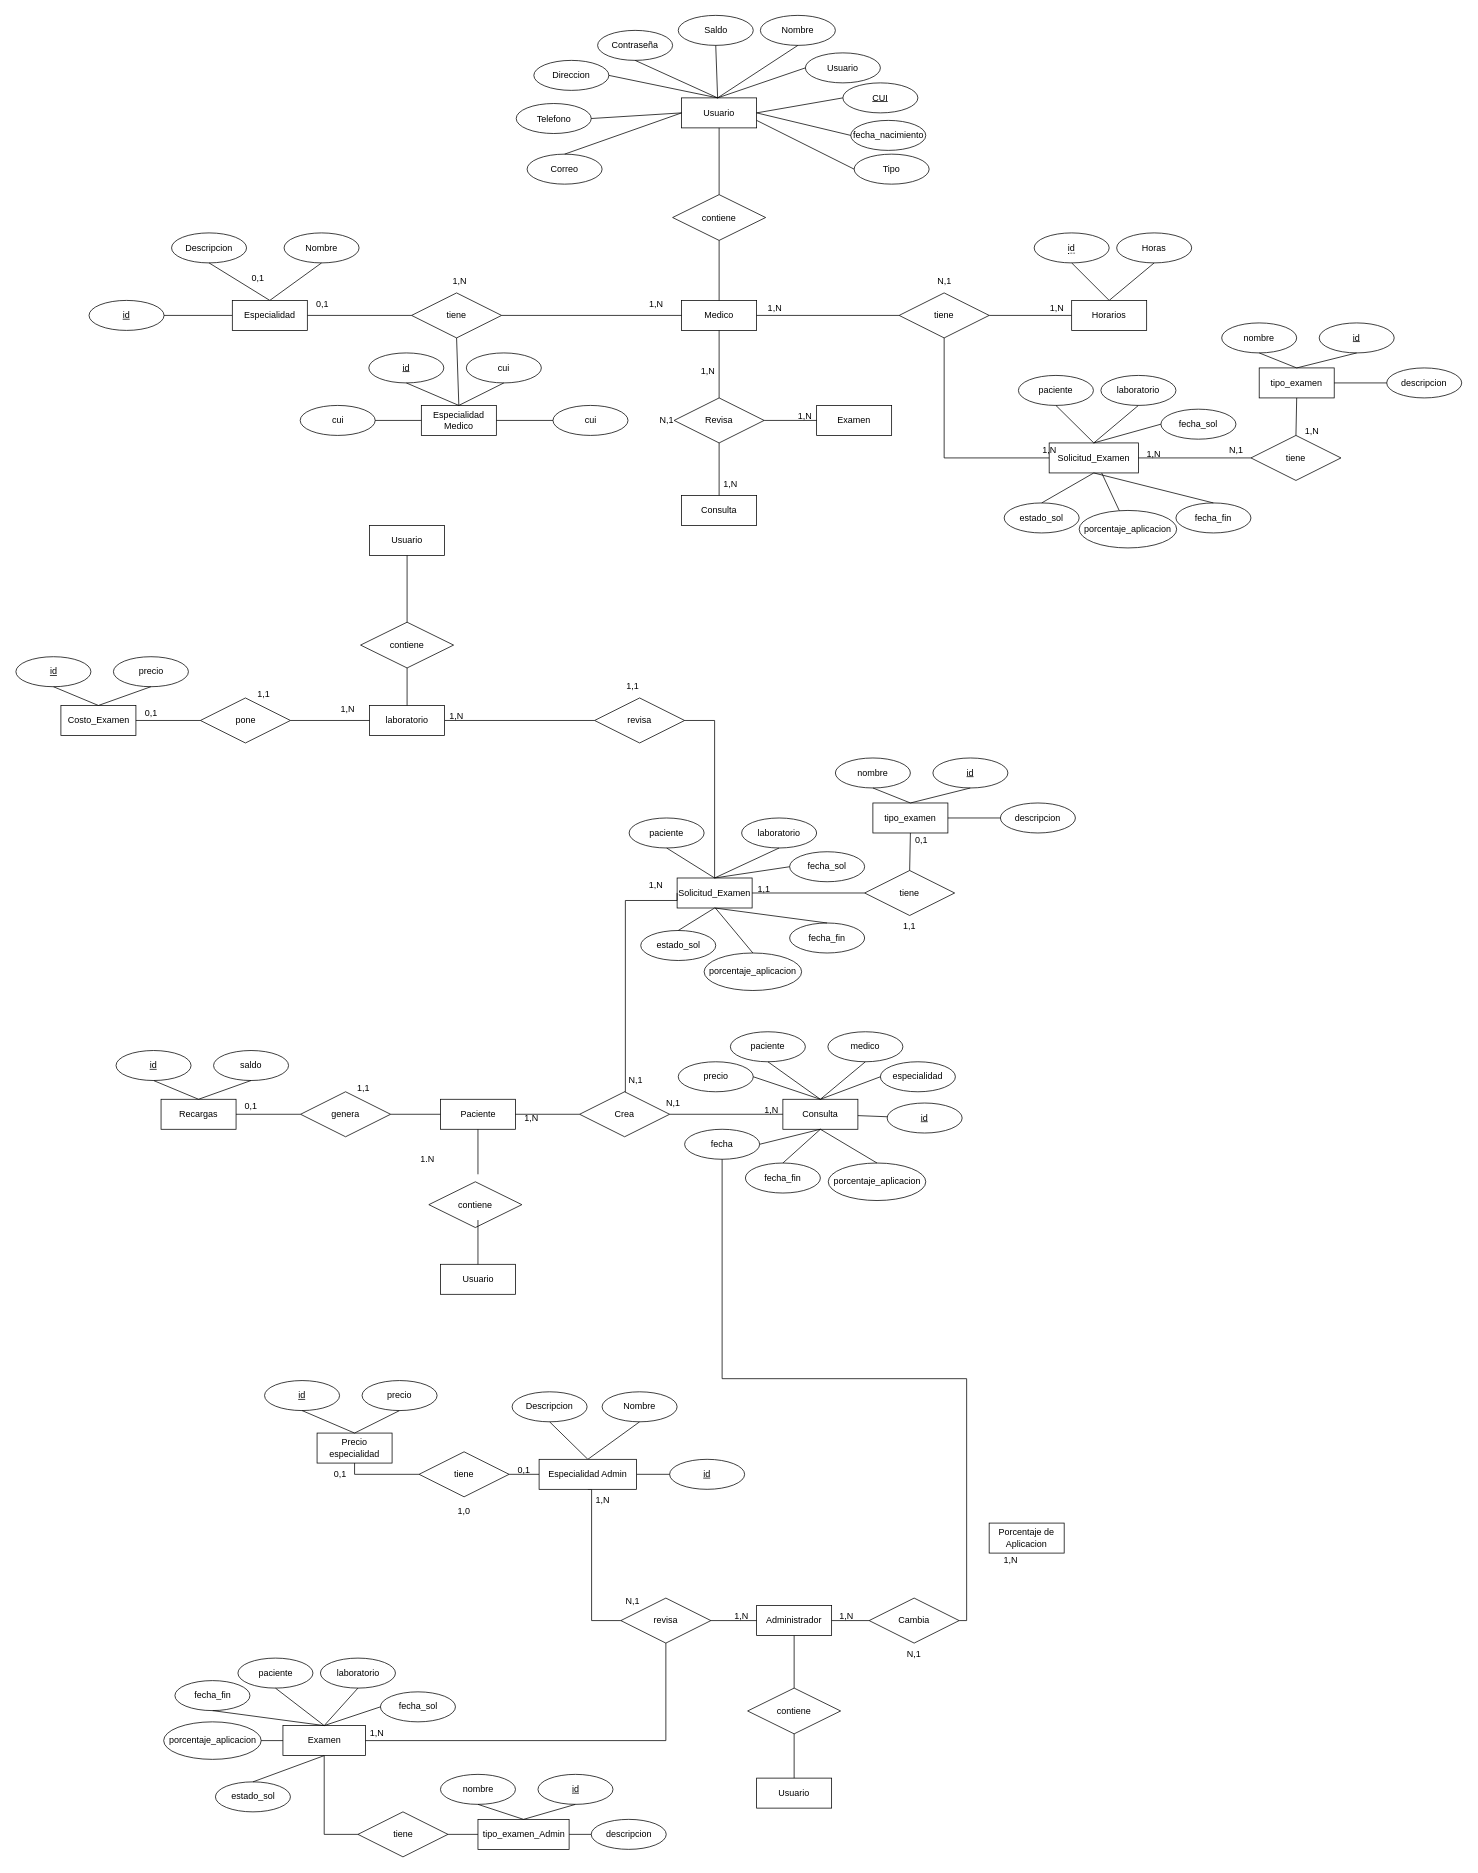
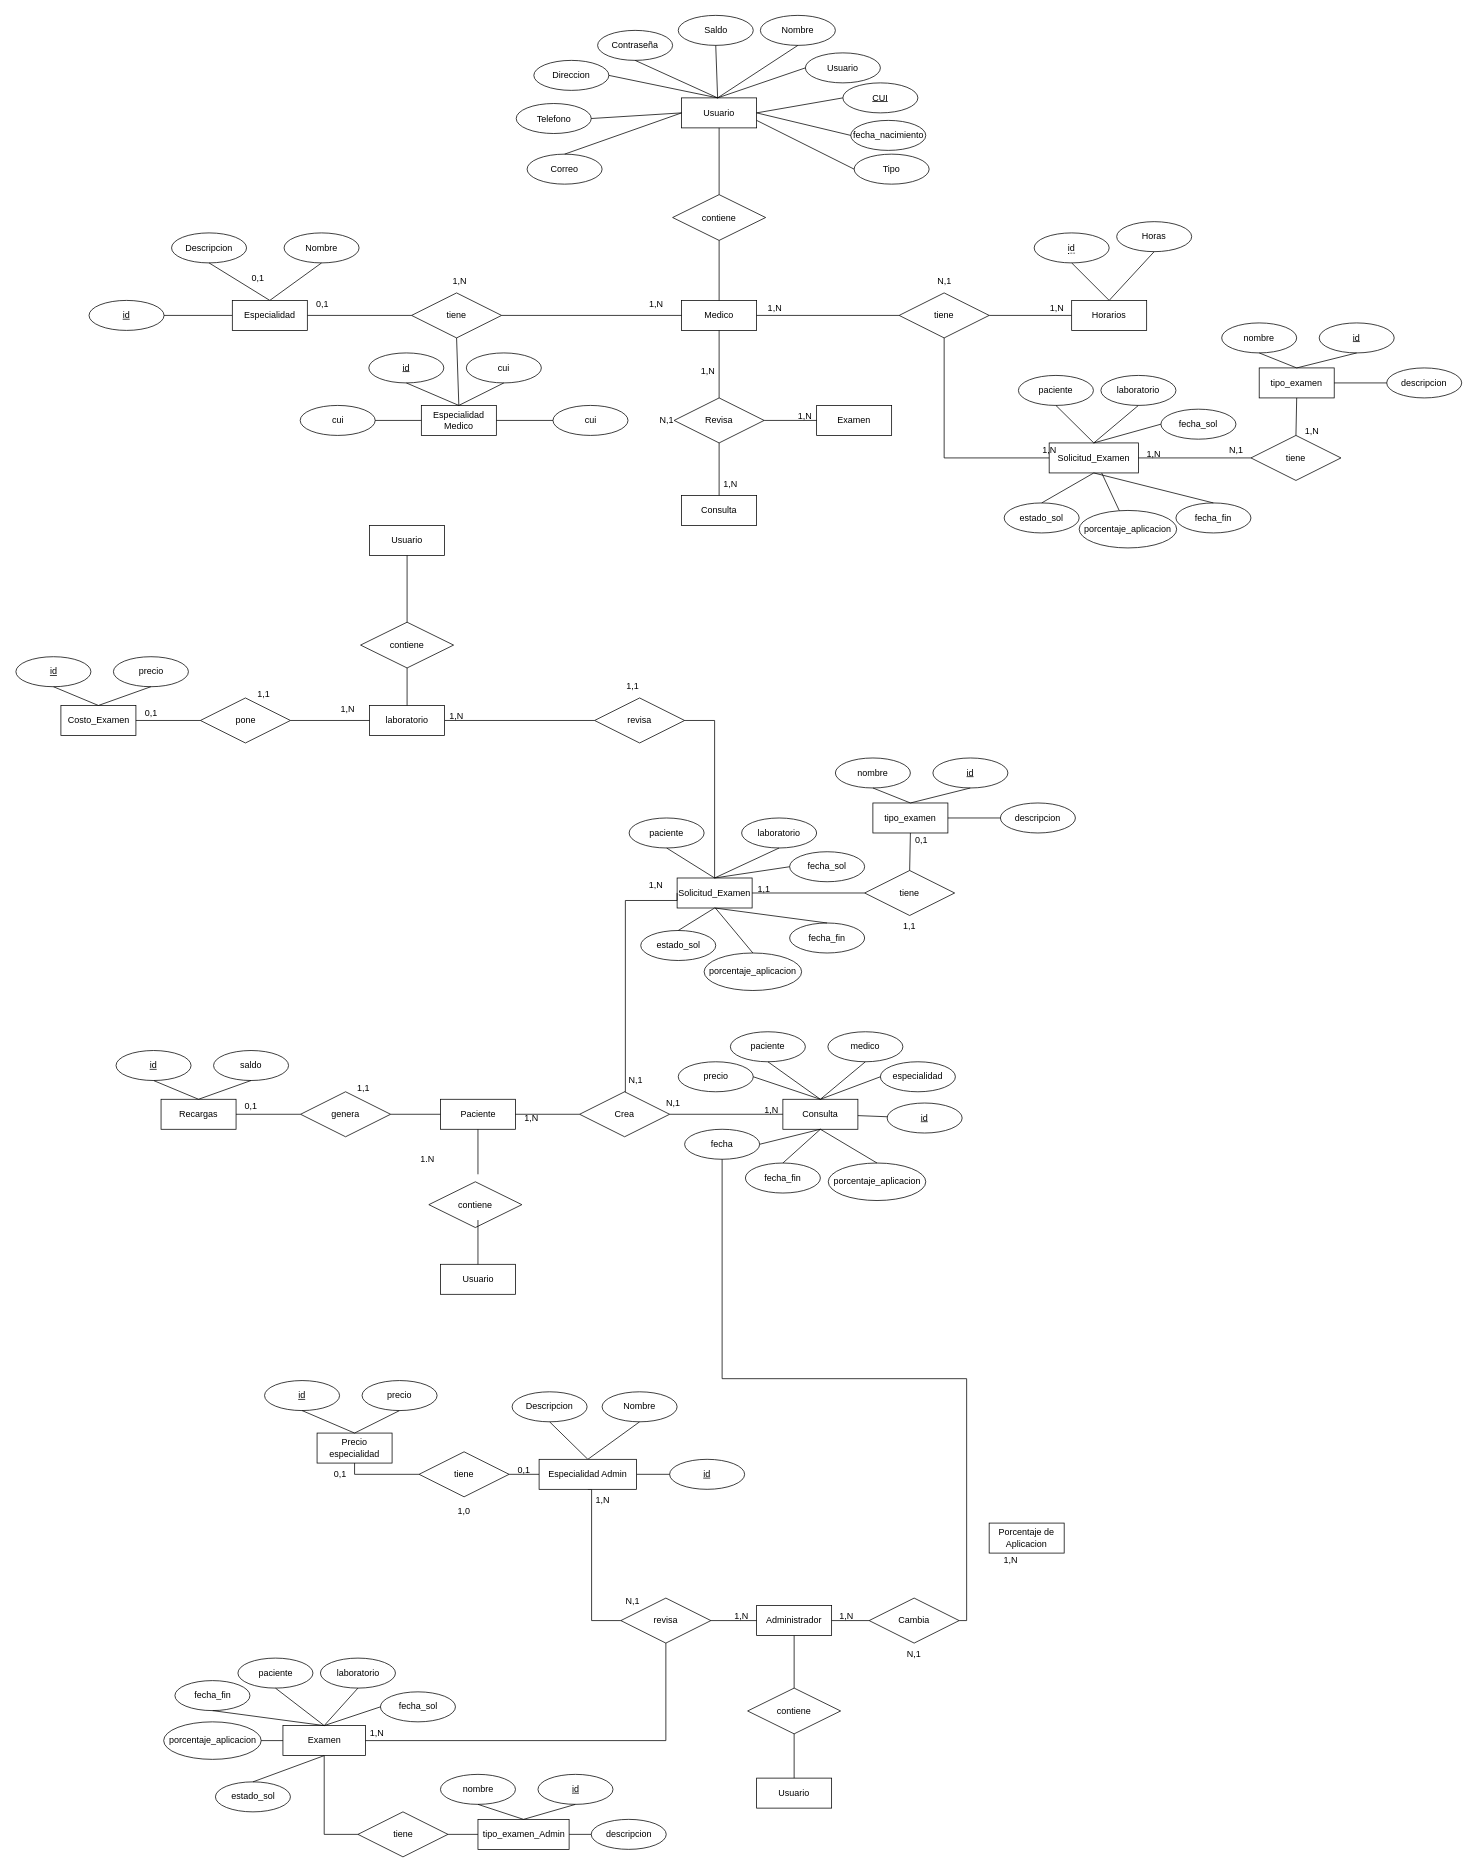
node "Horas": moved (1154, 248) -> (1154, 237)
